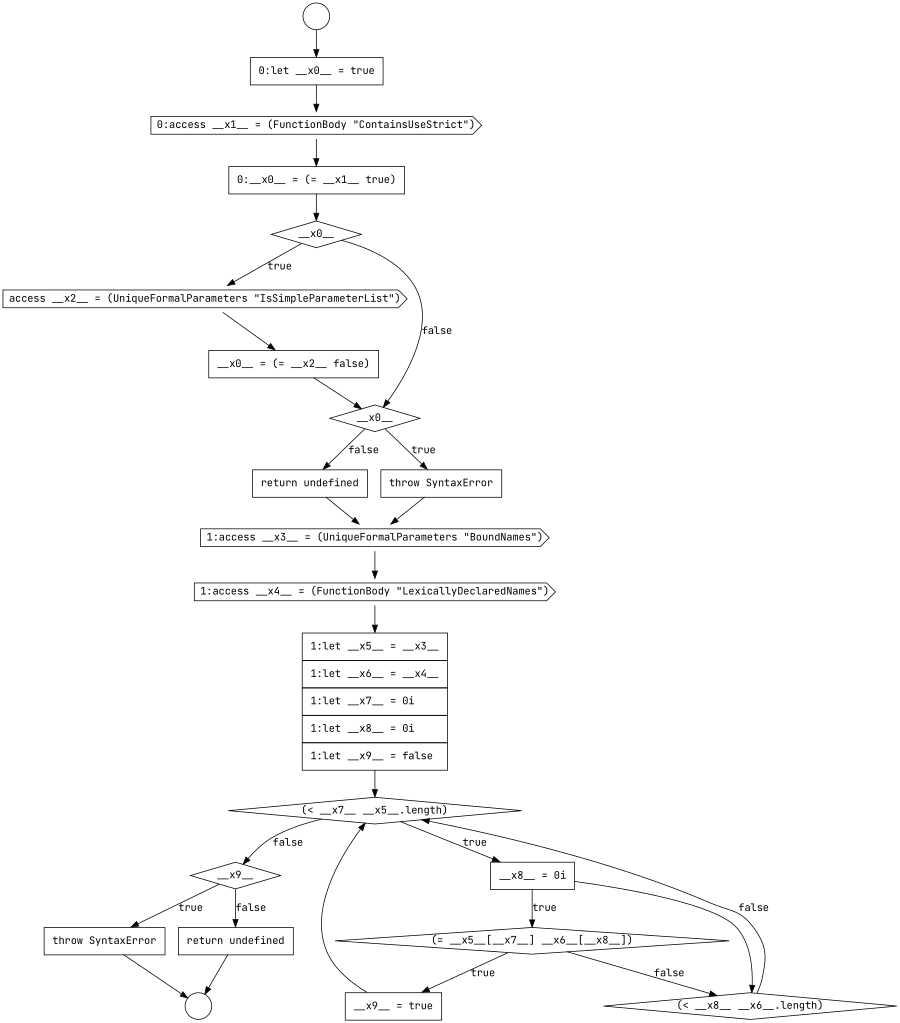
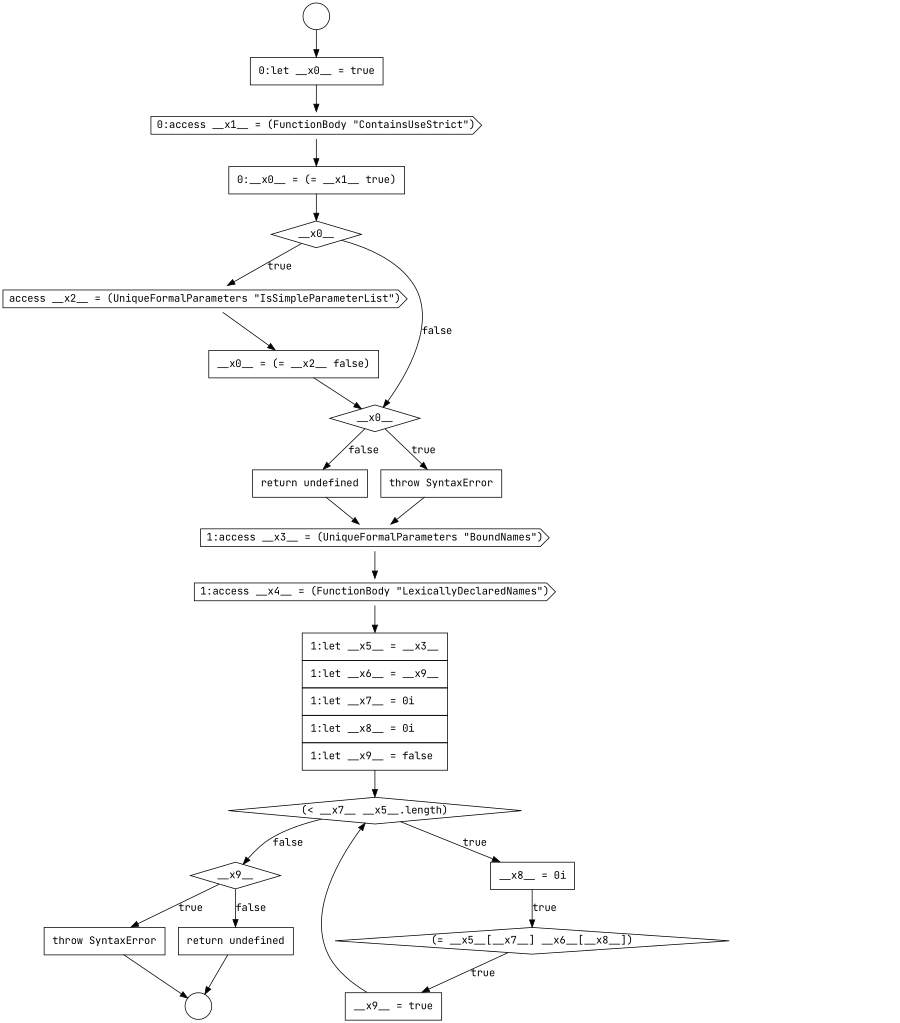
node "1:let __x5__ = __x3__": text "1:let __x6__ = __x4__" -> "1:let __x6__ = __x9__"
node "(< __x8__ __x6__.length)": removed
